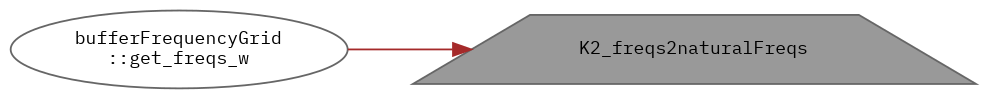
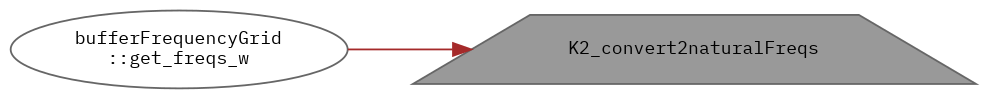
node "K2_freqs2naturalFreqs": label "K2_freqs2naturalFreqs" -> "K2_convert2naturalFreqs"
